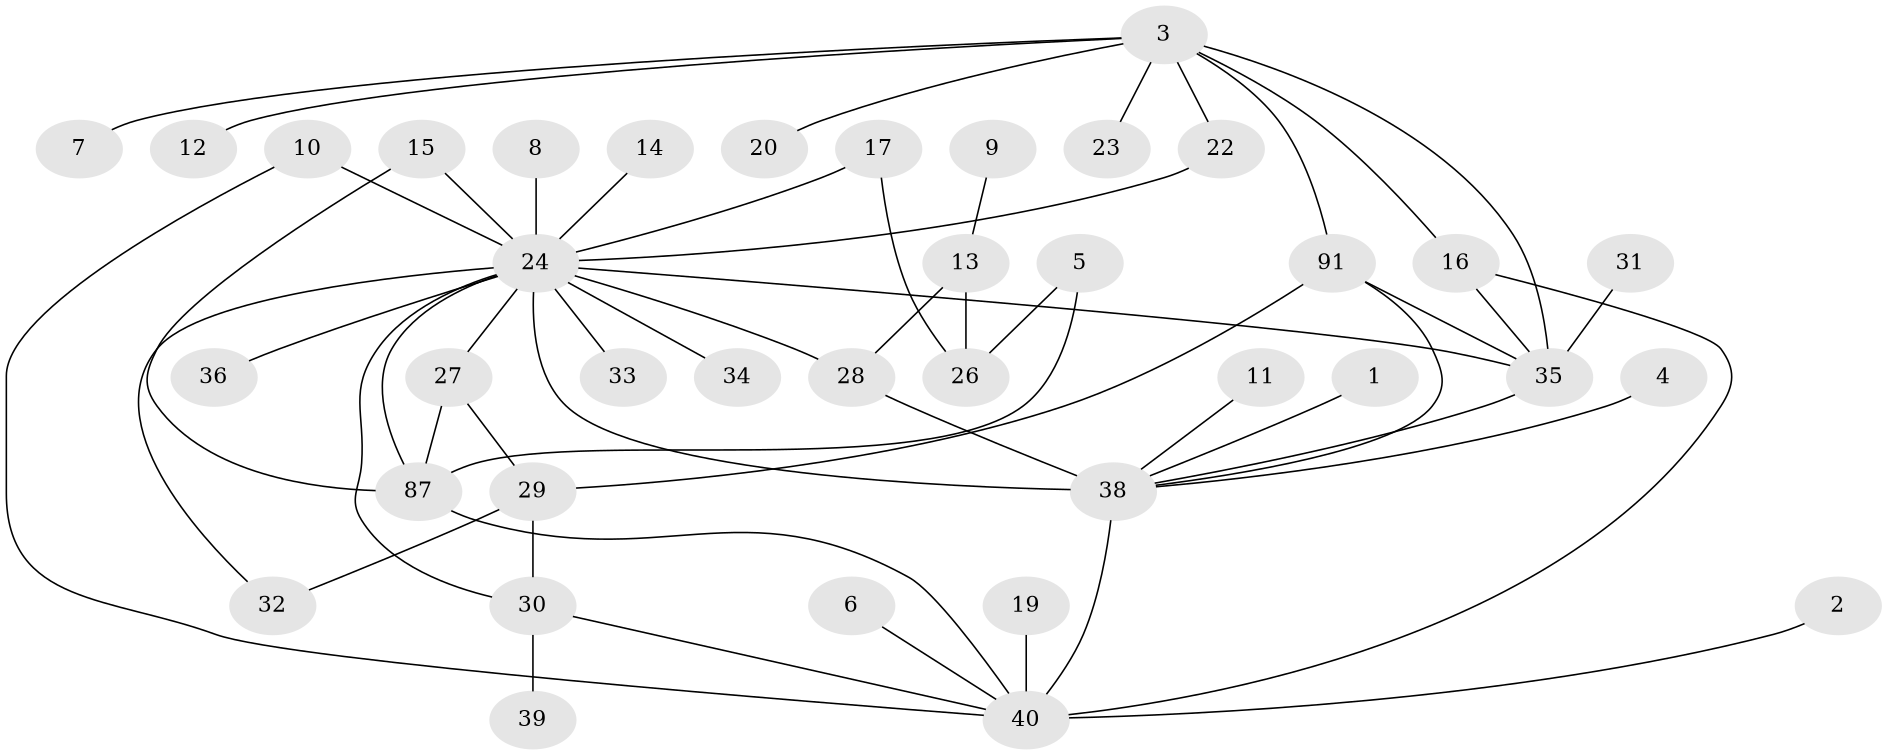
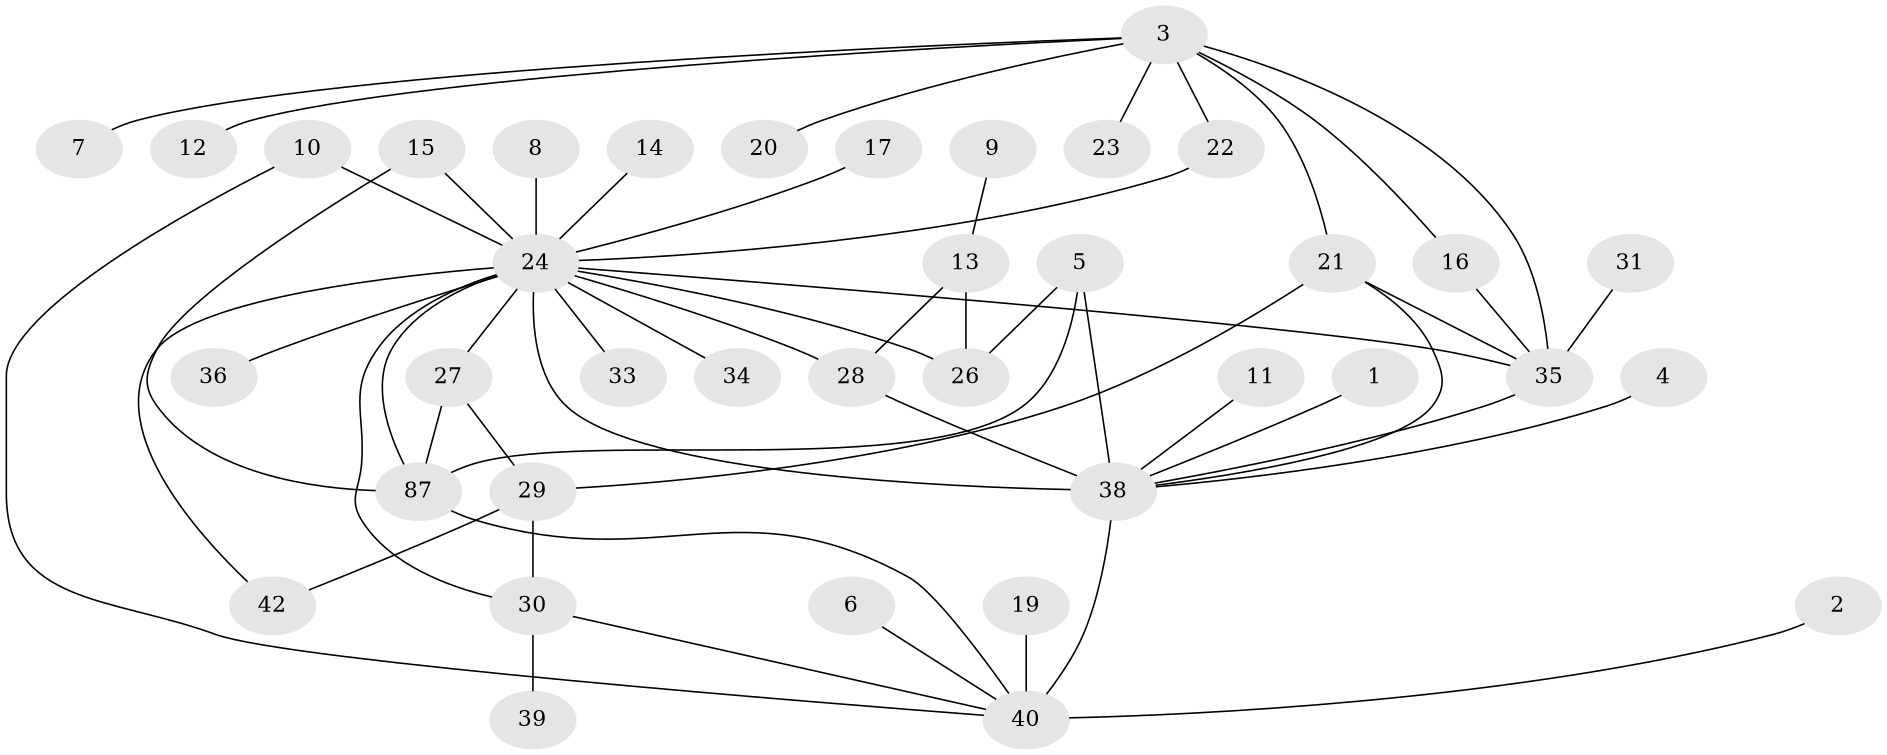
node "91": label "91" -> "21"
edge "17" -- "26": now "24" -- "26"
edge "5" -- "38": added
edge "16" -- "40": removed
node "32": label "32" -> "42"
